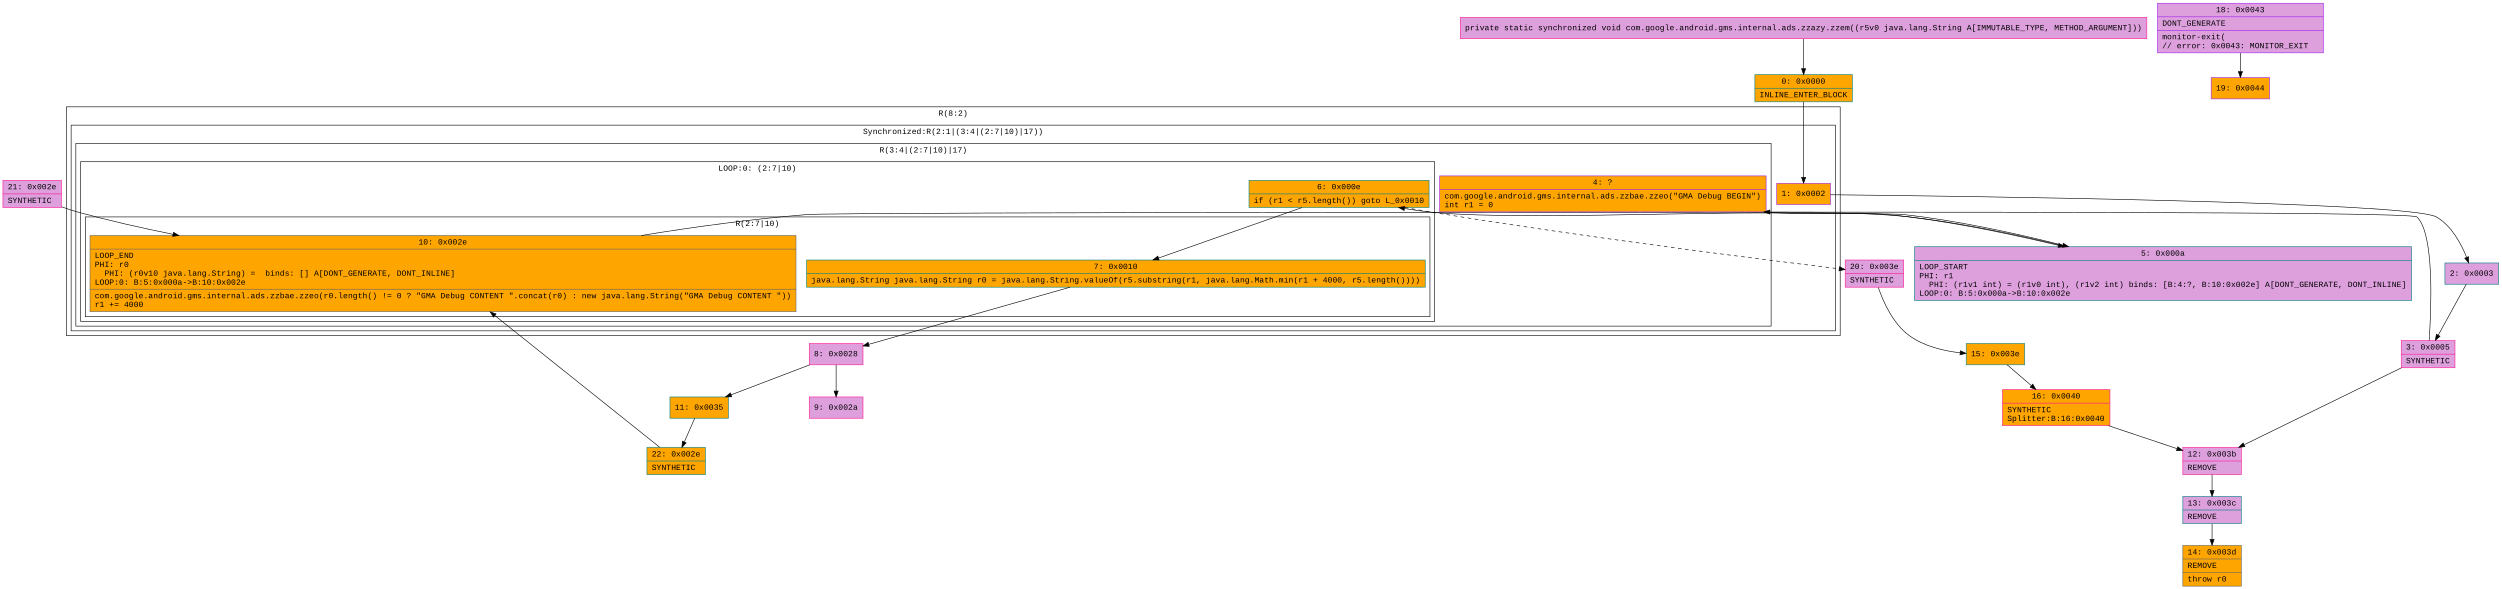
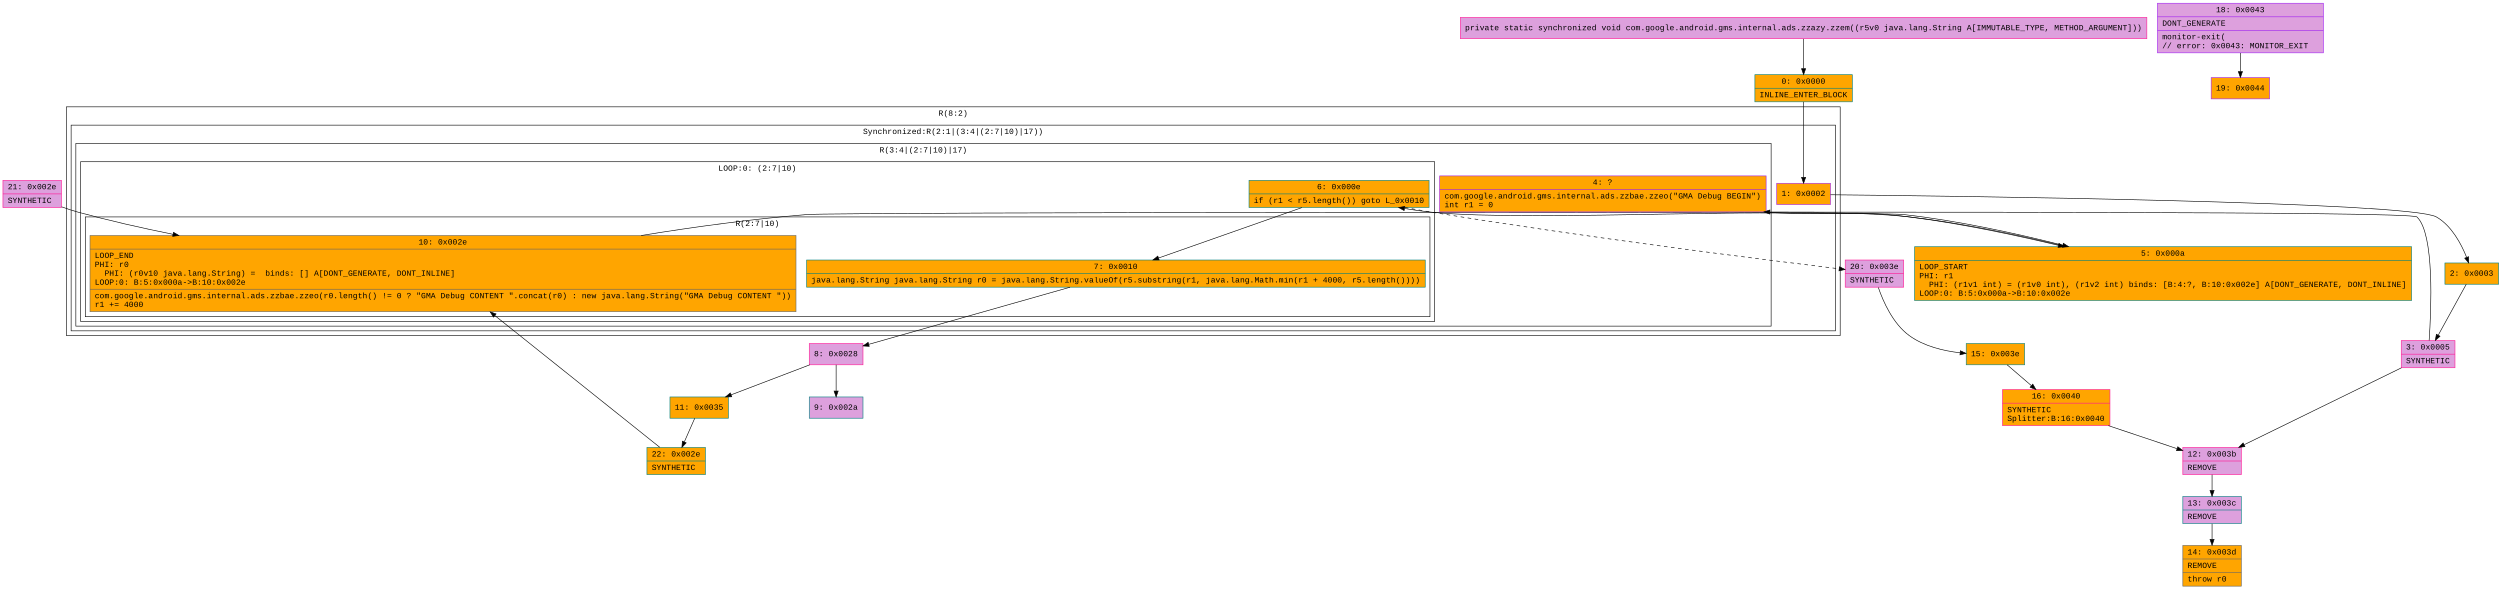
node "5: 0x000a": fillcolor plum -> orange
node "2: 0x0003": fillcolor plum -> orange
node "9: 0x002a": color deeppink -> teal
